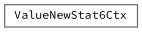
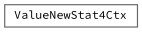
node "ValueNewStat6Ctx": label "ValueNewStat6Ctx" -> "ValueNewStat4Ctx"
